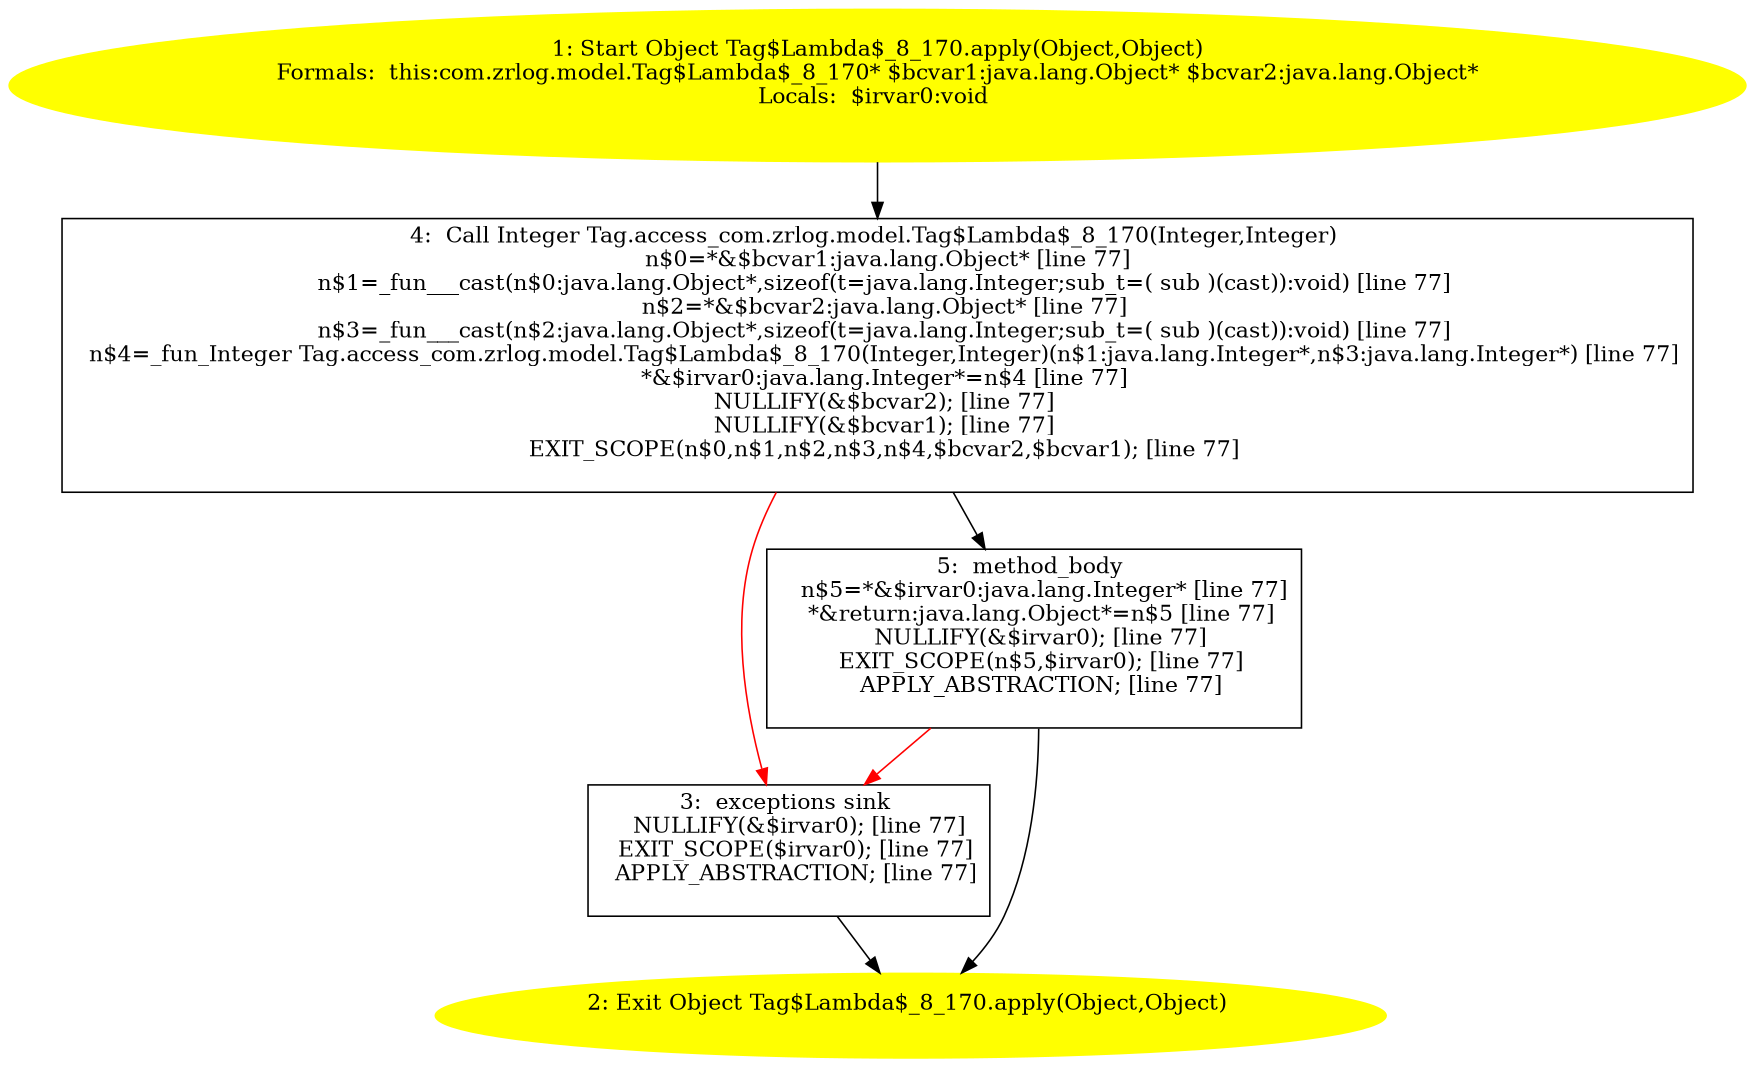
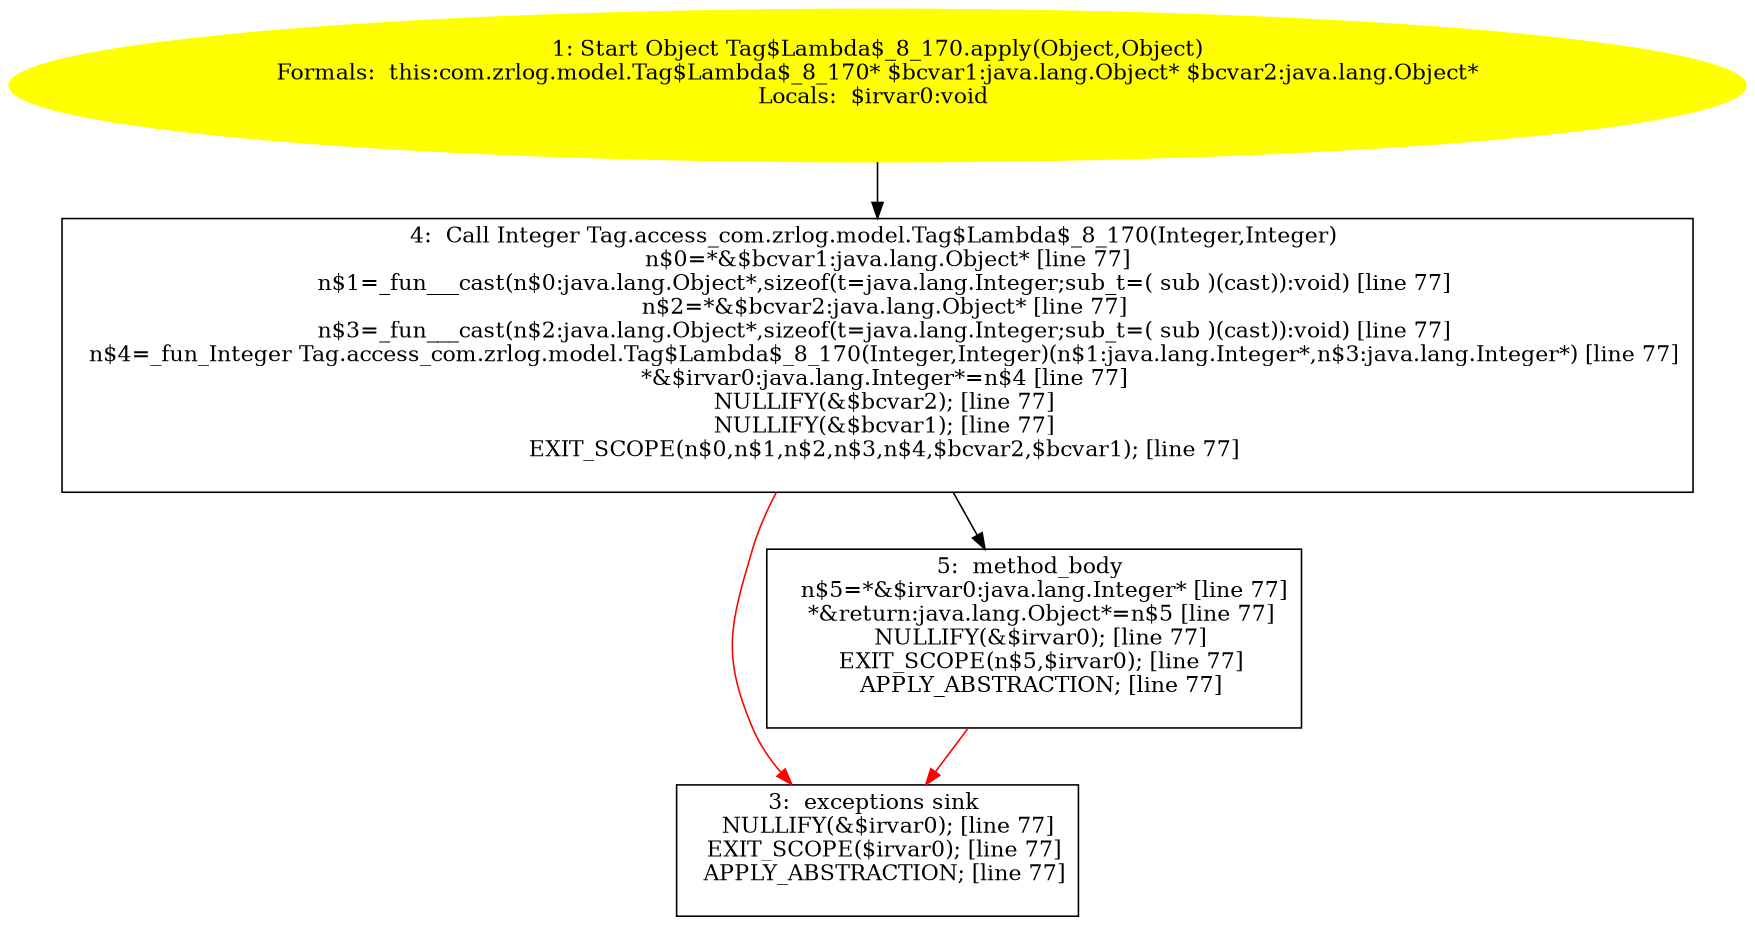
node "2: Exit Object Tag$Lambda$_8_170.apply(Object,Object)": removed
